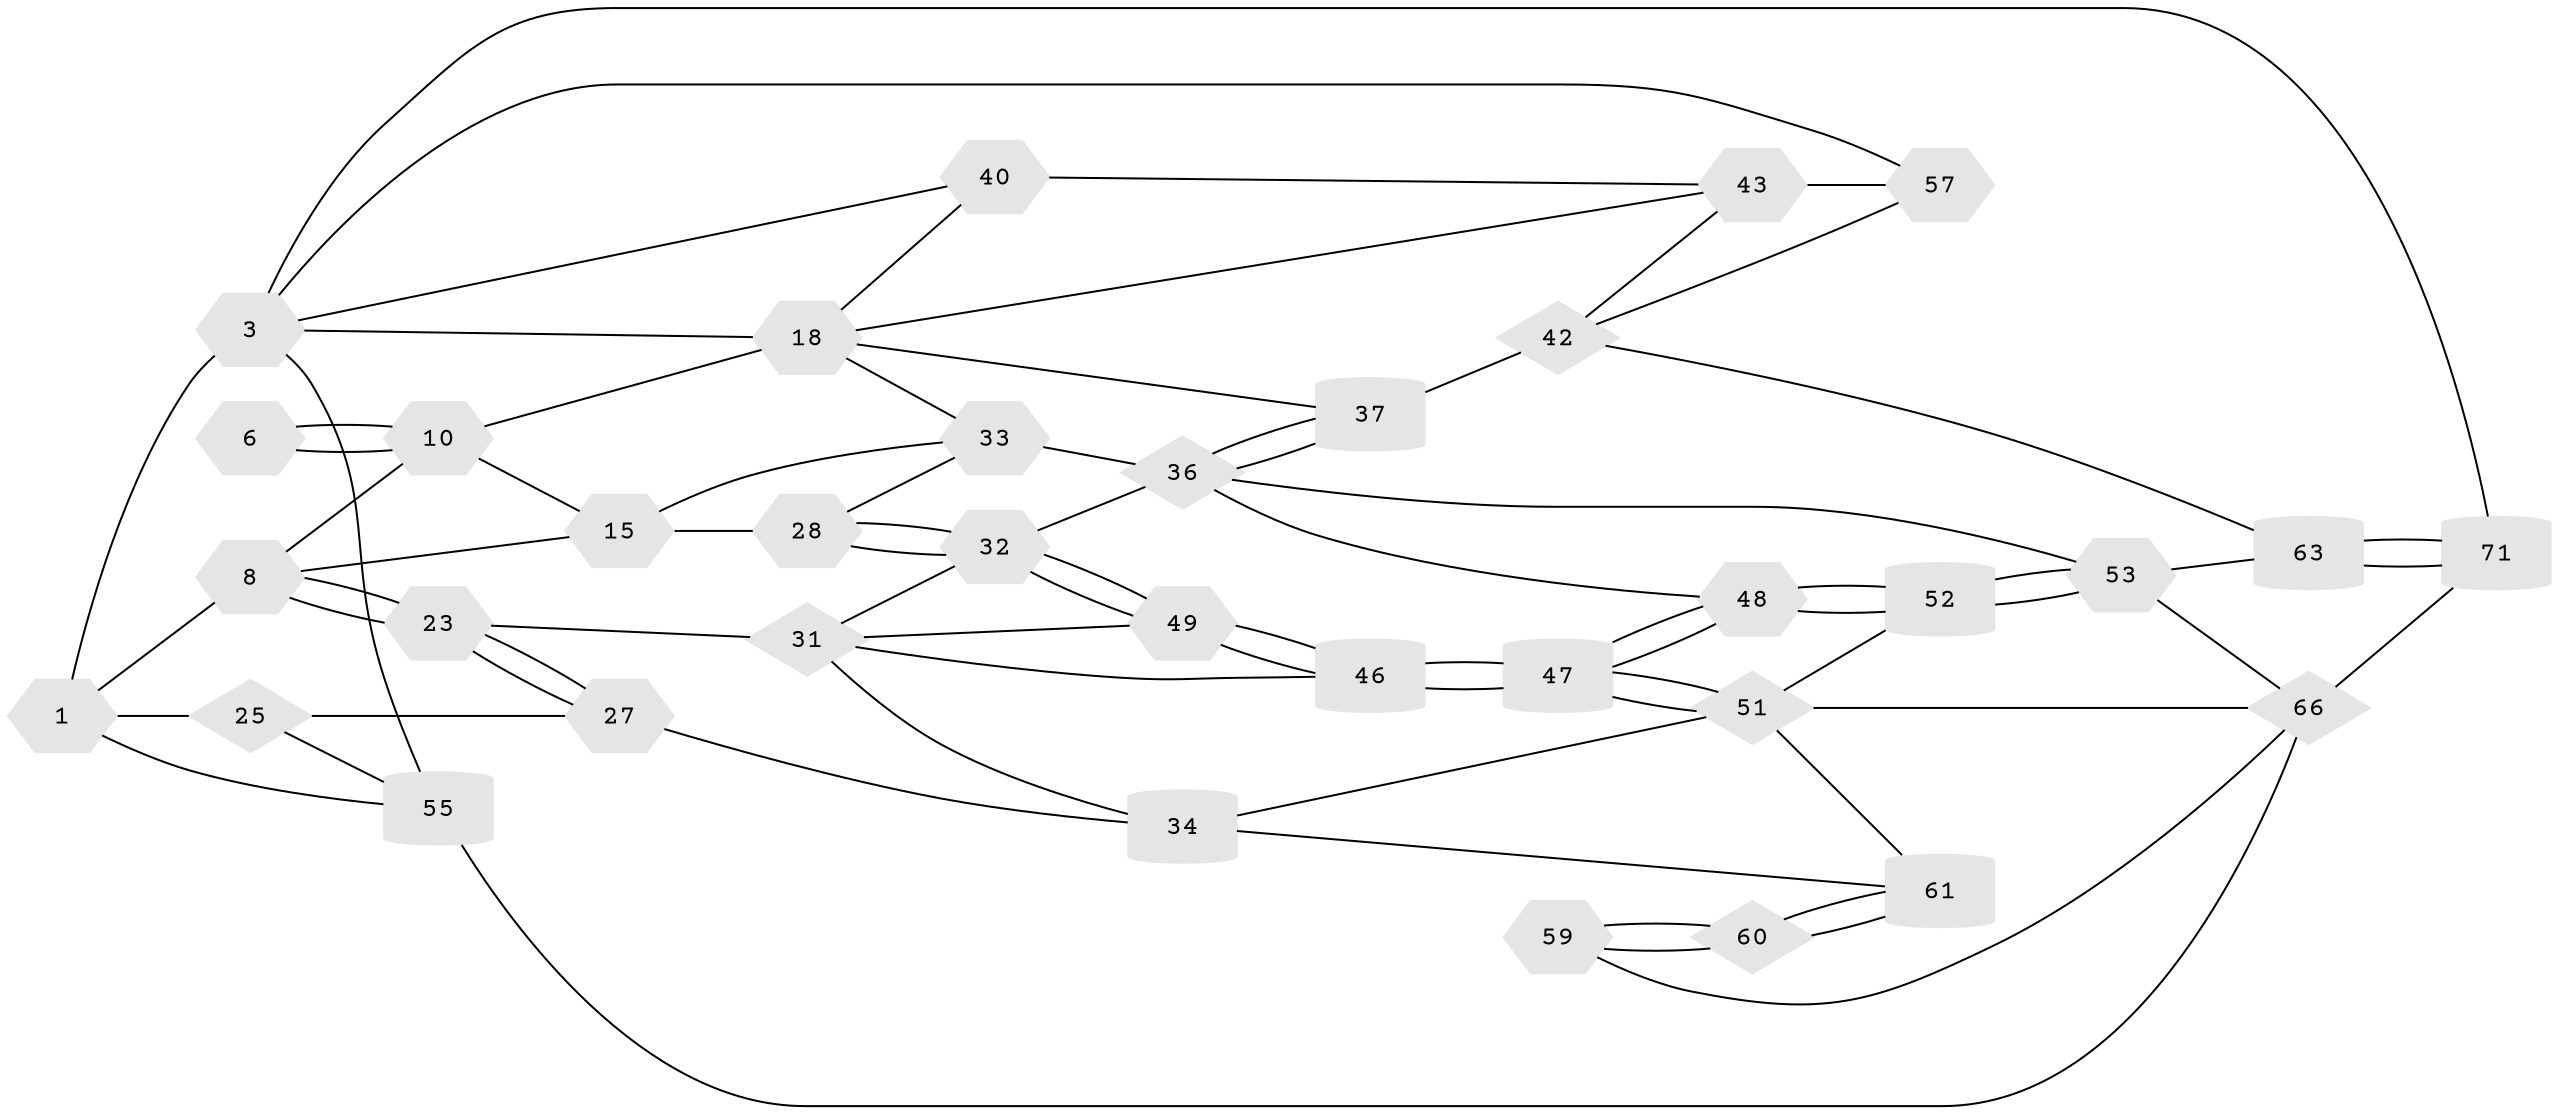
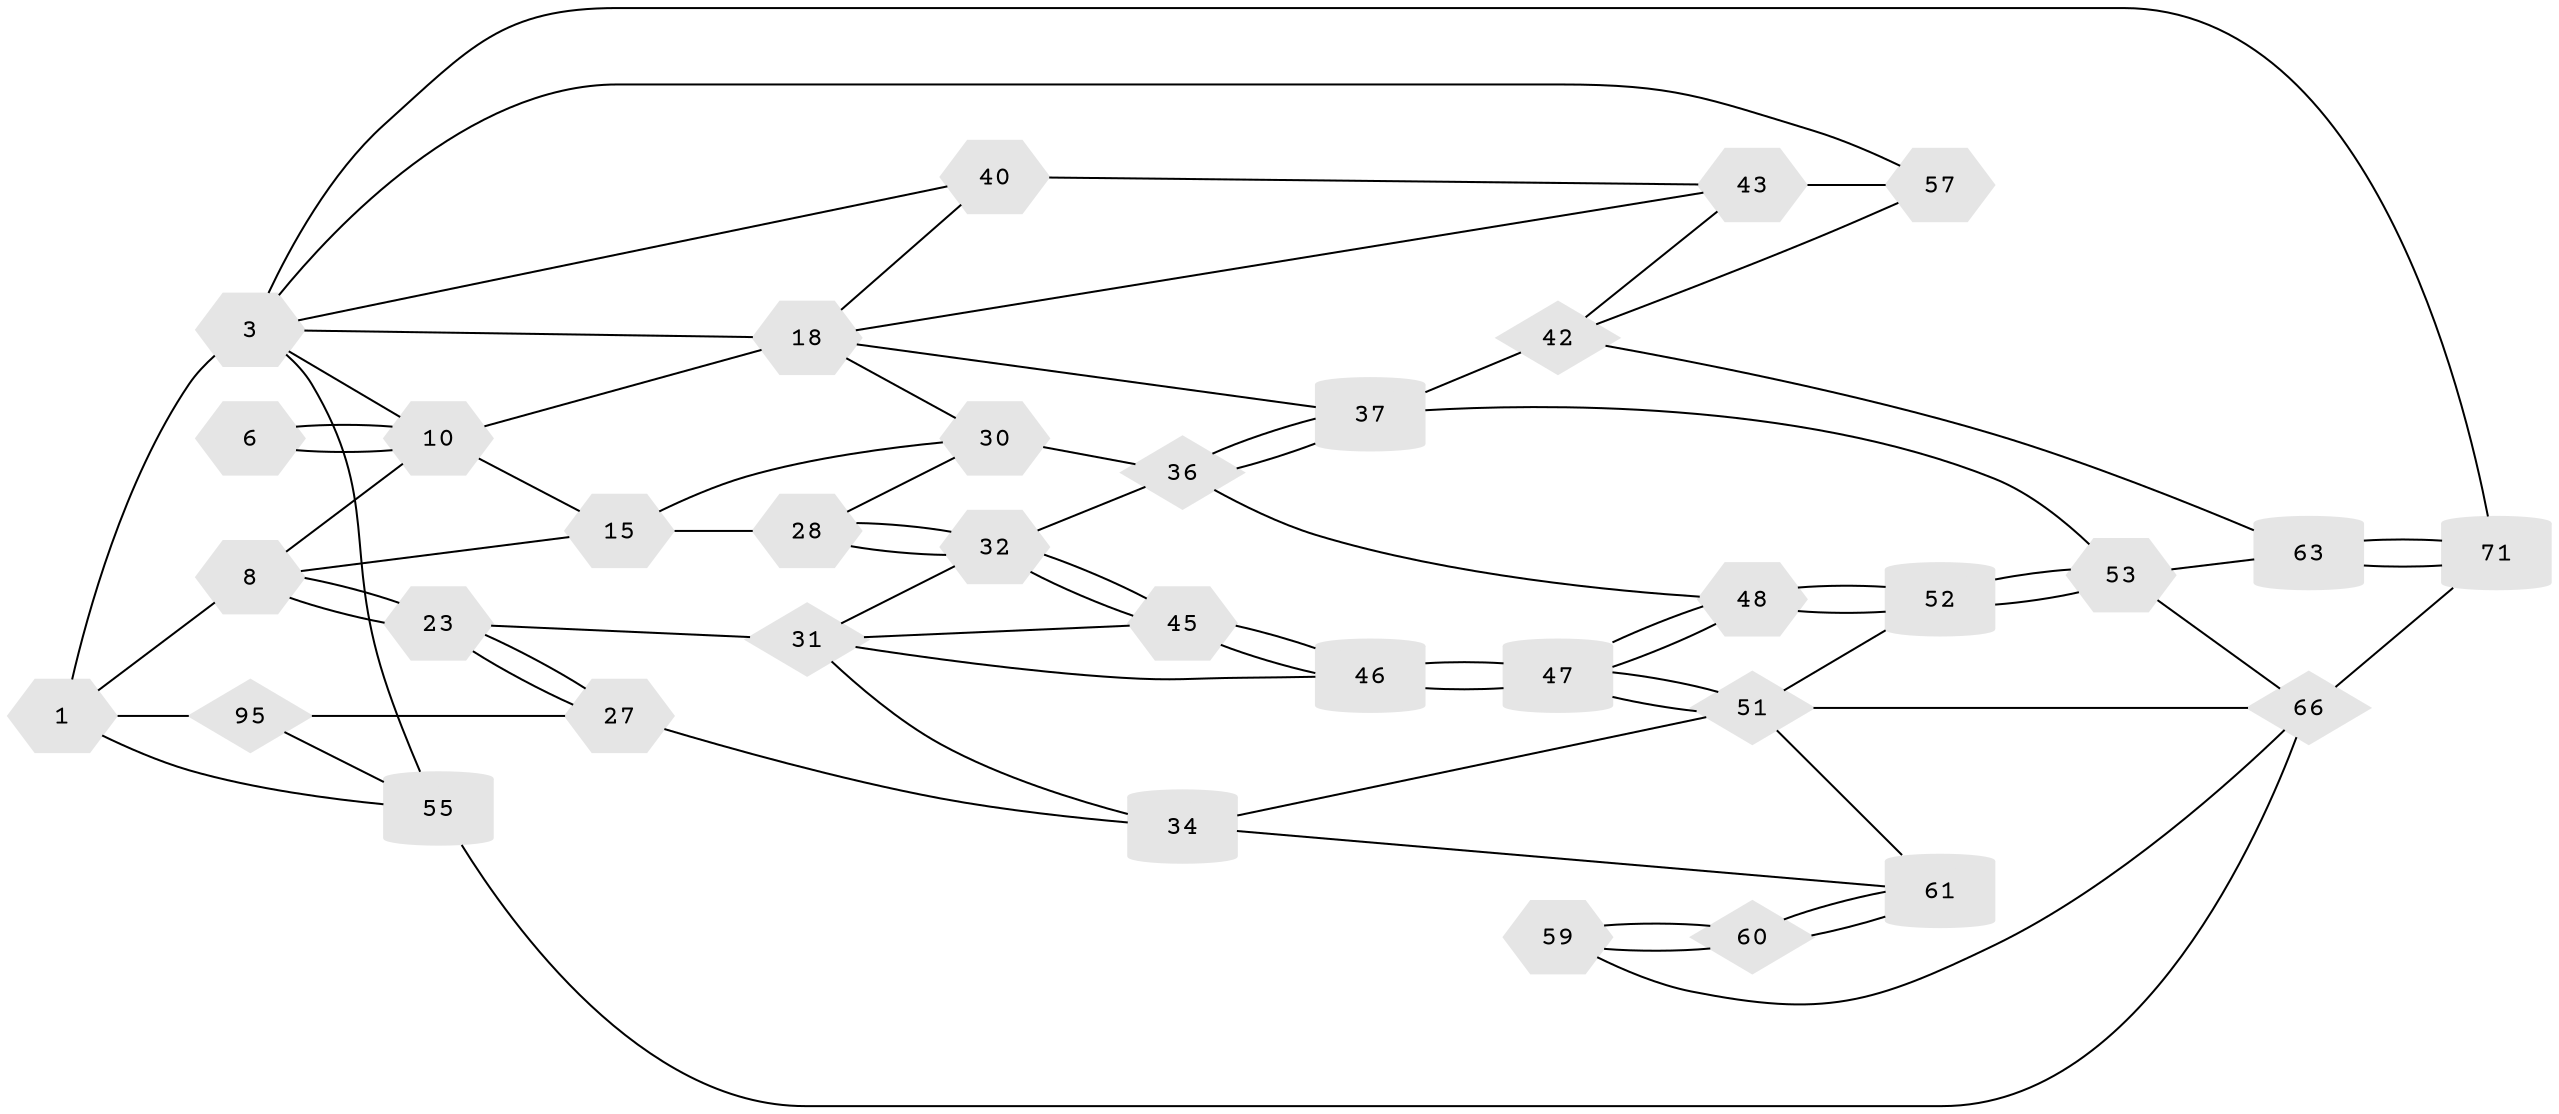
edge "3" -- "10": added
node "33": label "33" -> "30"
edge "36" -- "53": now "37" -- "53"
node "49": label "49" -> "45"
node "25": label "25" -> "95"
